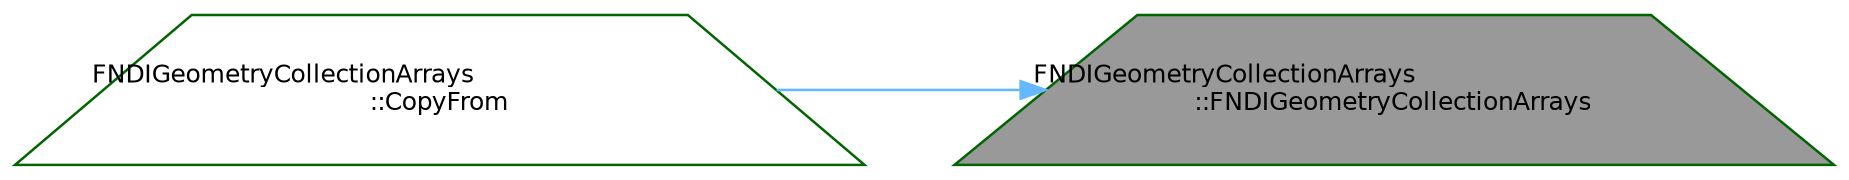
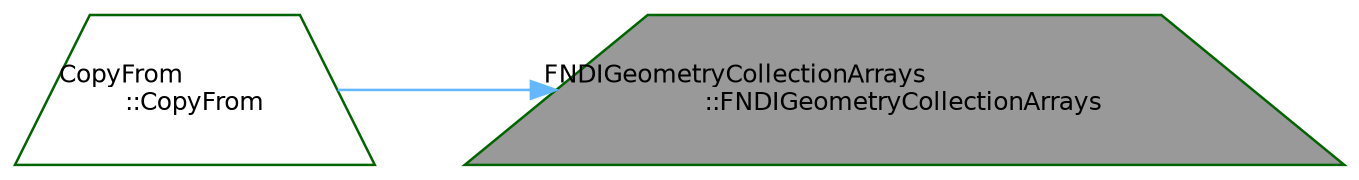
node "FNDIGeometryCollectionArrays ::CopyFrom": label "FNDIGeometryCollectionArrays ::CopyFrom" -> "CopyFrom ::CopyFrom"
